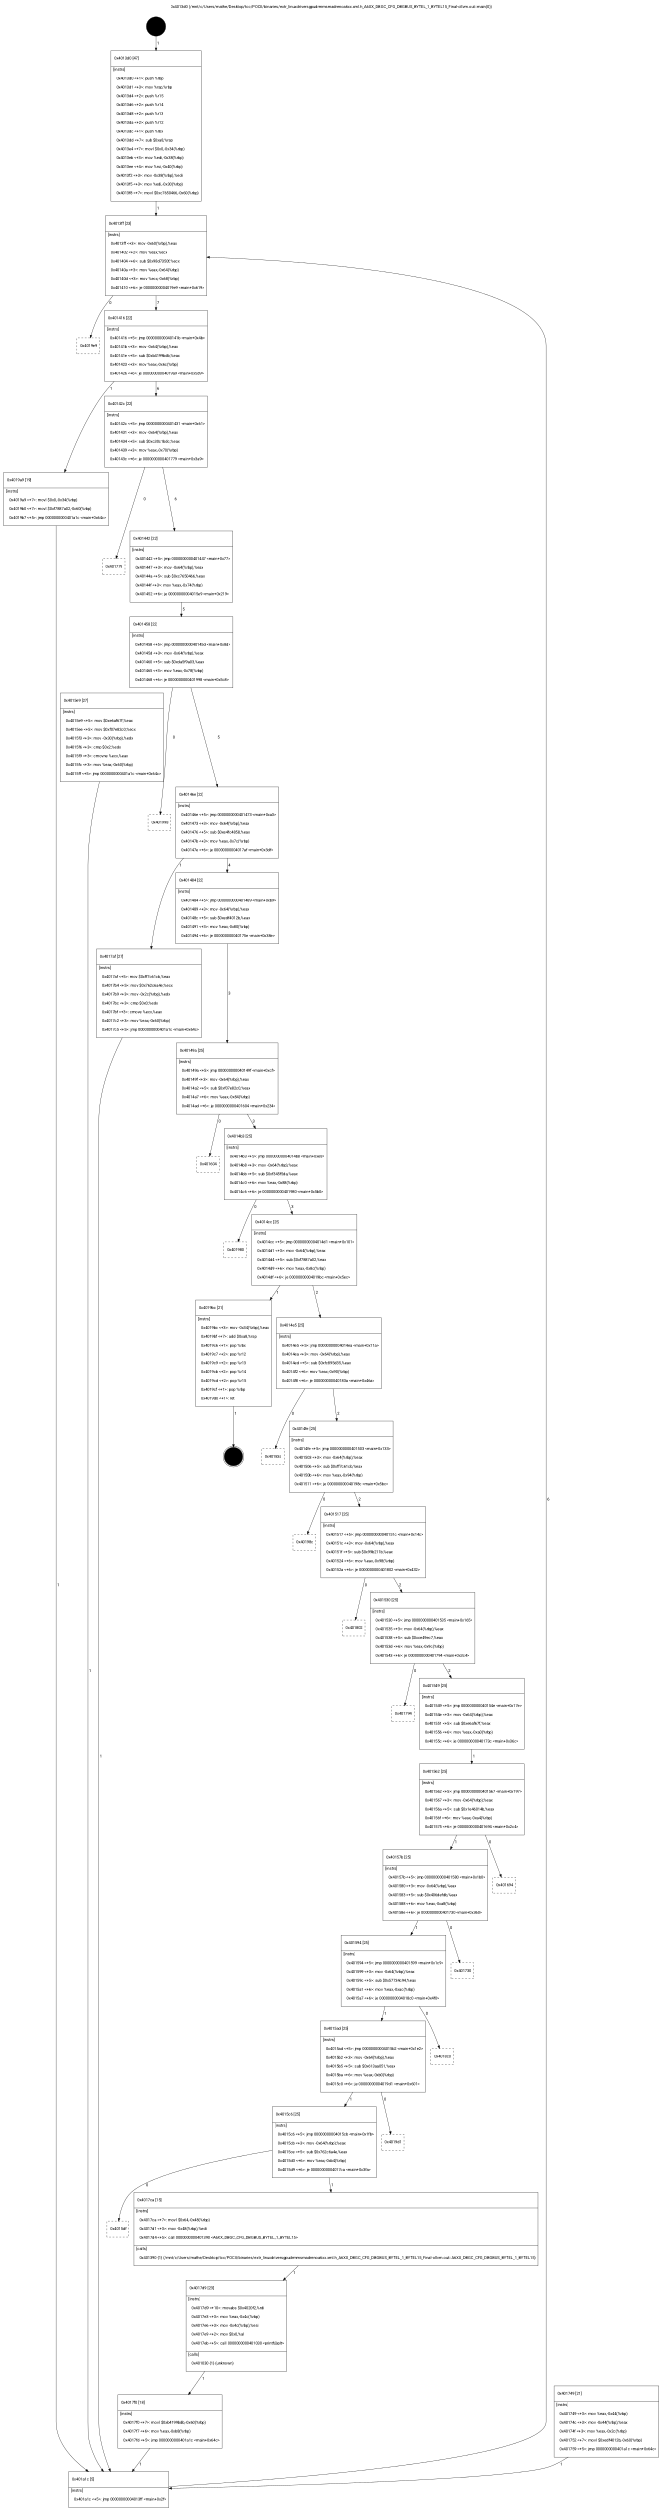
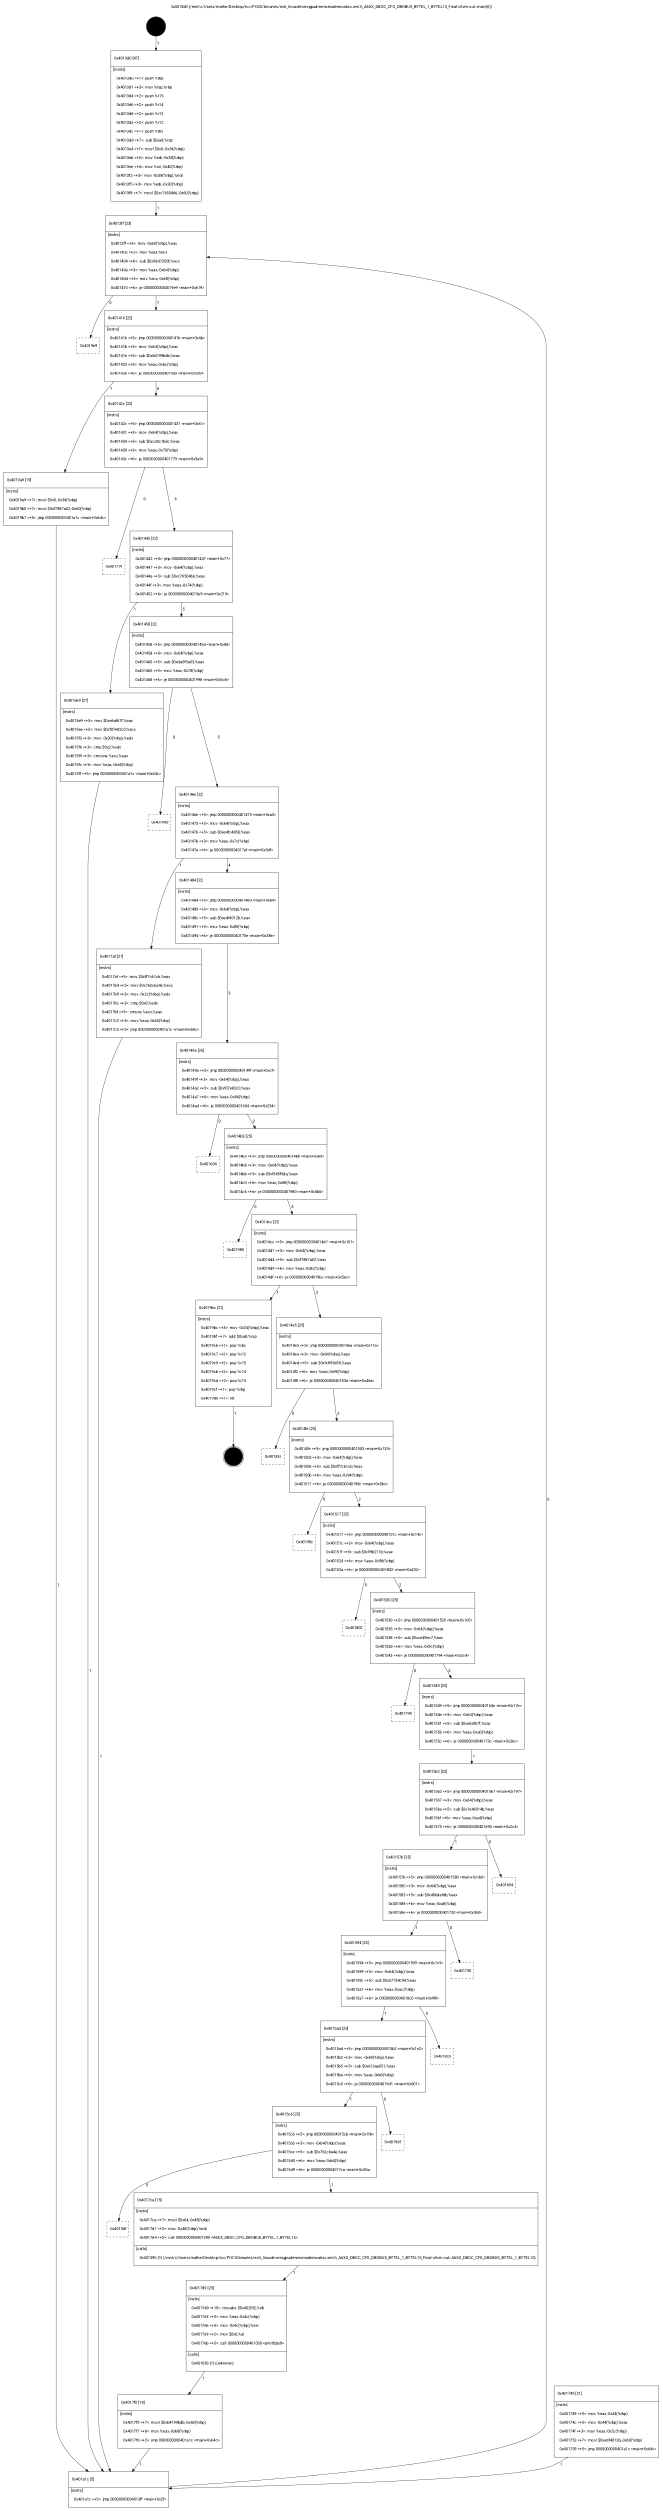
edge "0x401442 [22]" -> "0x4015e9 [27]": added, label "1"
